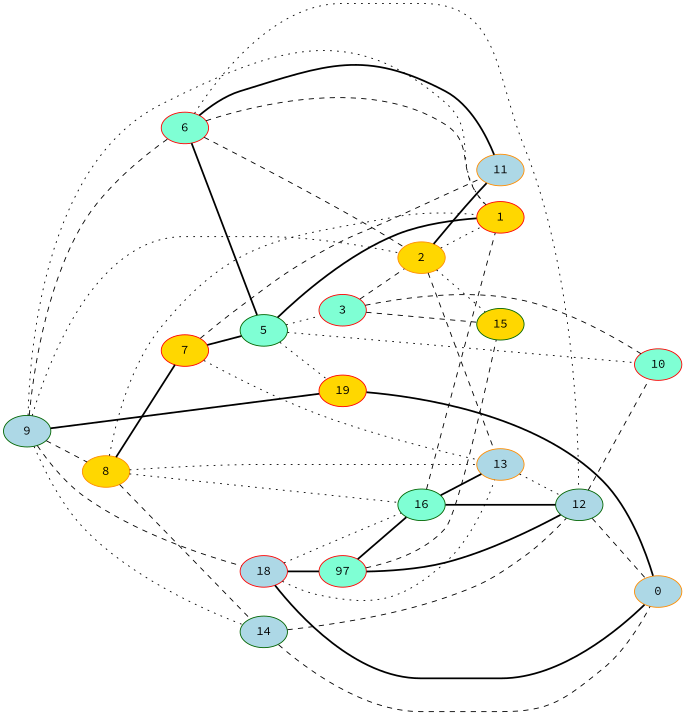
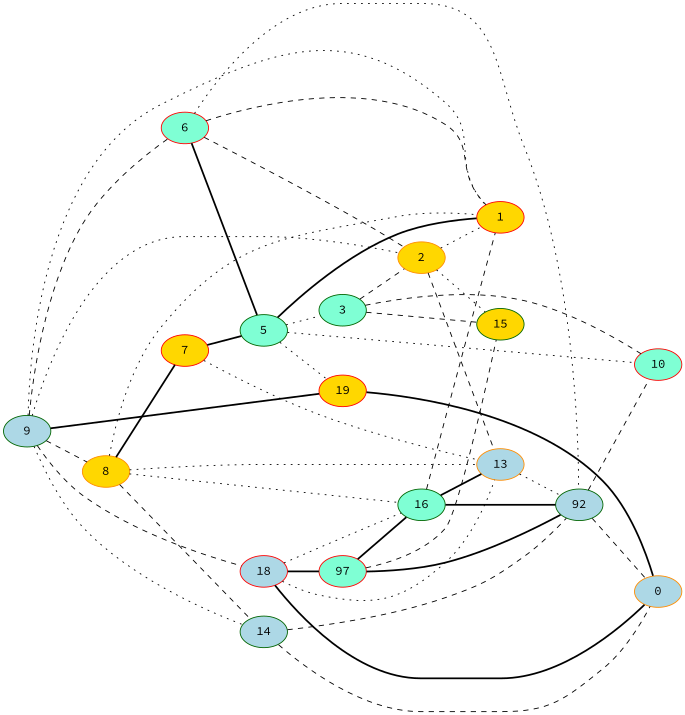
node "11": removed
node "3": color red -> darkgreen
node "12": label "12" -> "92"
